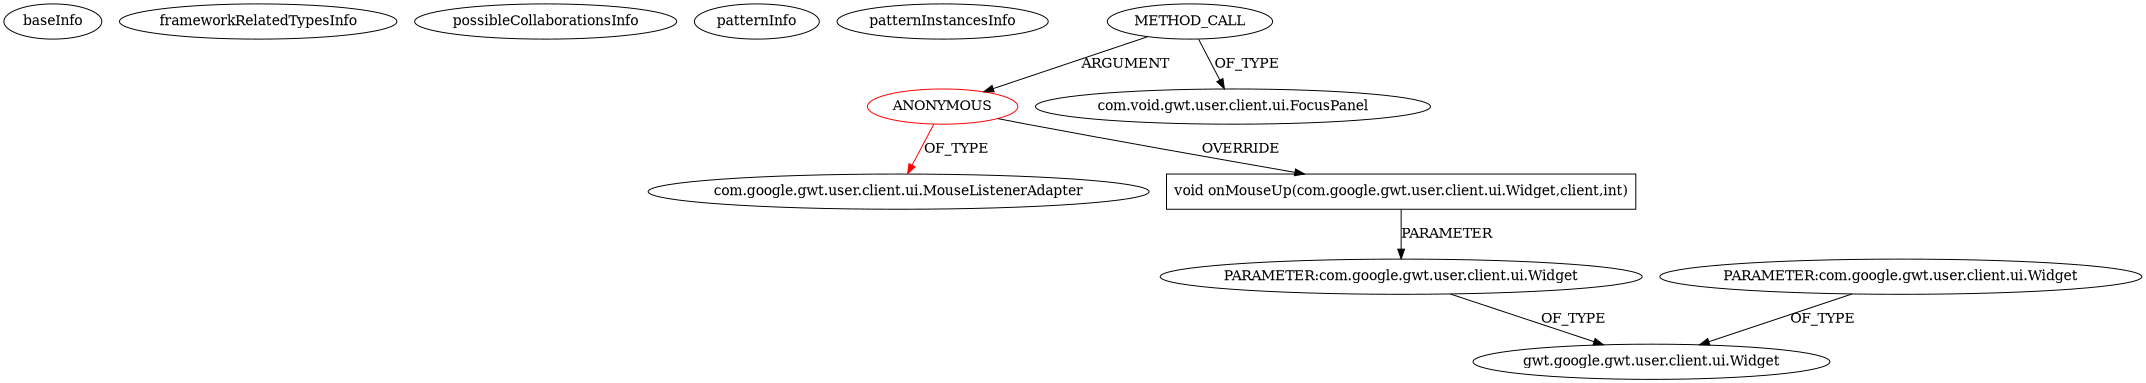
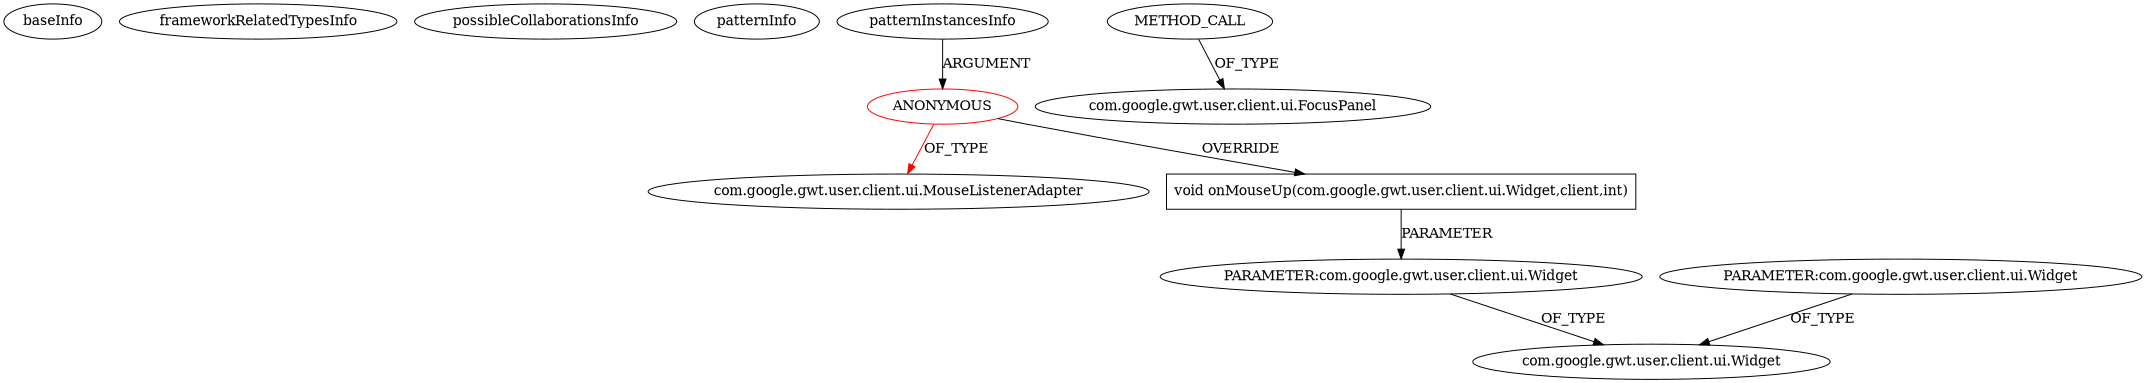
edge "METHOD_CALL" -> "ANONYMOUS": now "patternInstancesInfo" -> "ANONYMOUS"
node "com.void.gwt.user.client.ui.FocusPanel": label "com.void.gwt.user.client.ui.FocusPanel" -> "com.google.gwt.user.client.ui.FocusPanel"
node "gwt.google.gwt.user.client.ui.Widget": label "gwt.google.gwt.user.client.ui.Widget" -> "com.google.gwt.user.client.ui.Widget"
